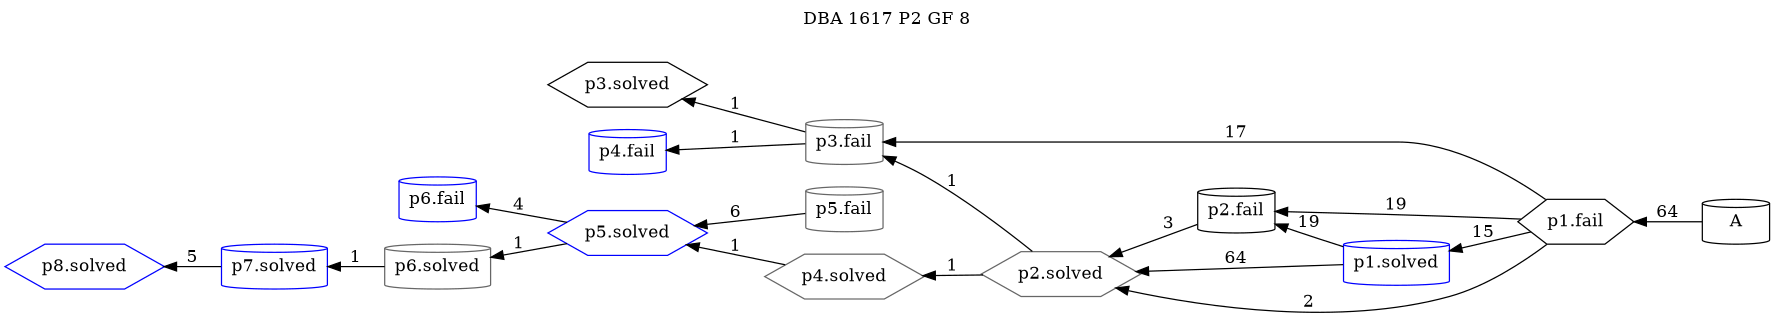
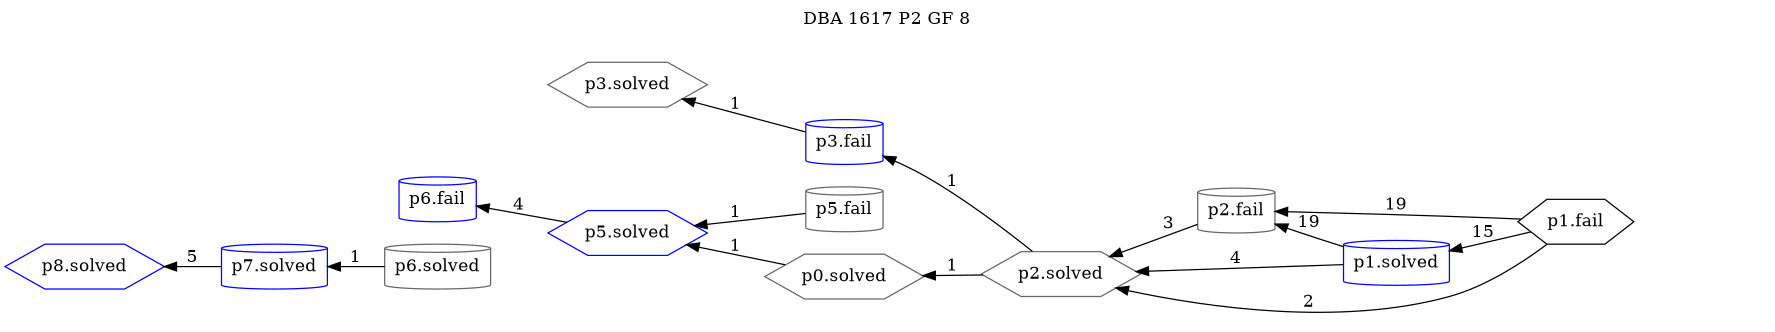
node "p3.solved": color black -> gray40
node "p3.fail": color gray40 -> blue
edge "p1.fail" -> "p3.fail": removed, label "17"
node "p4.fail": removed
node "p2.fail": color black -> gray40
edge "p5.fail" -> "p5.solved": label "6" -> "1"
node "A": removed
edge "p5.solved" -> "p6.solved": removed, label "1"
edge "p1.solved" -> "p2.solved": label "64" -> "4"
node "p4.solved": label "p4.solved" -> "p0.solved"
